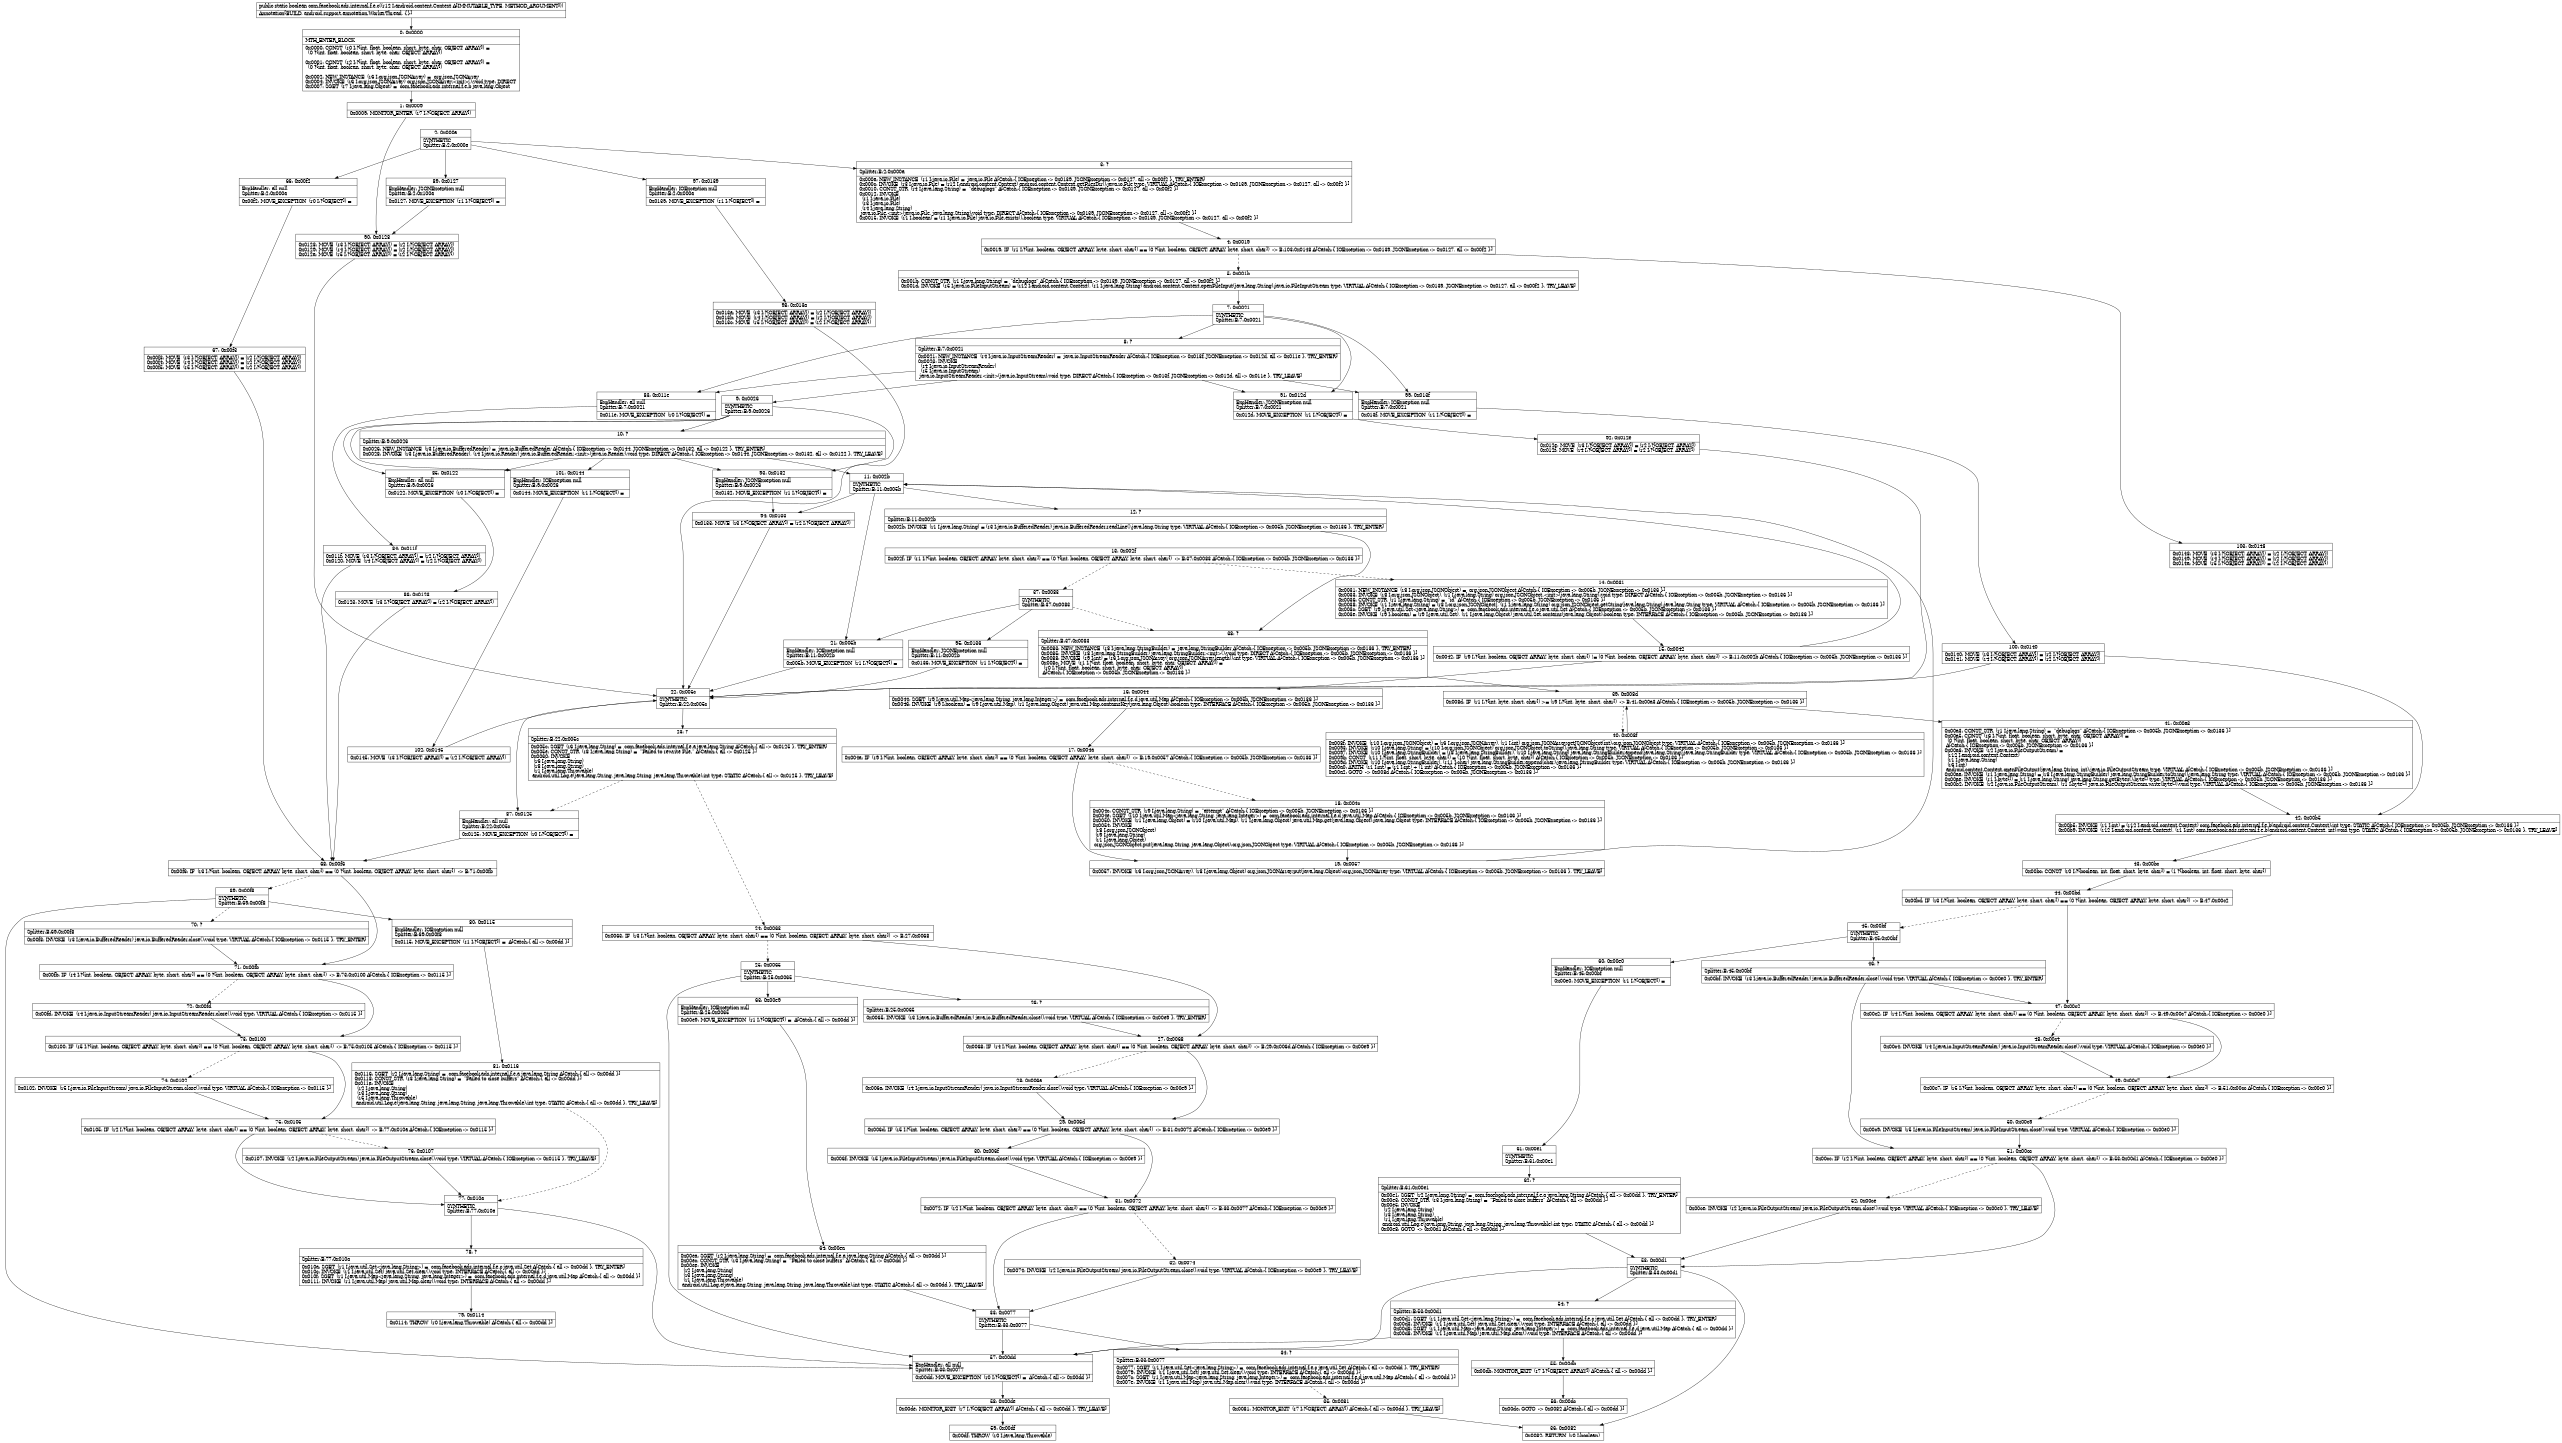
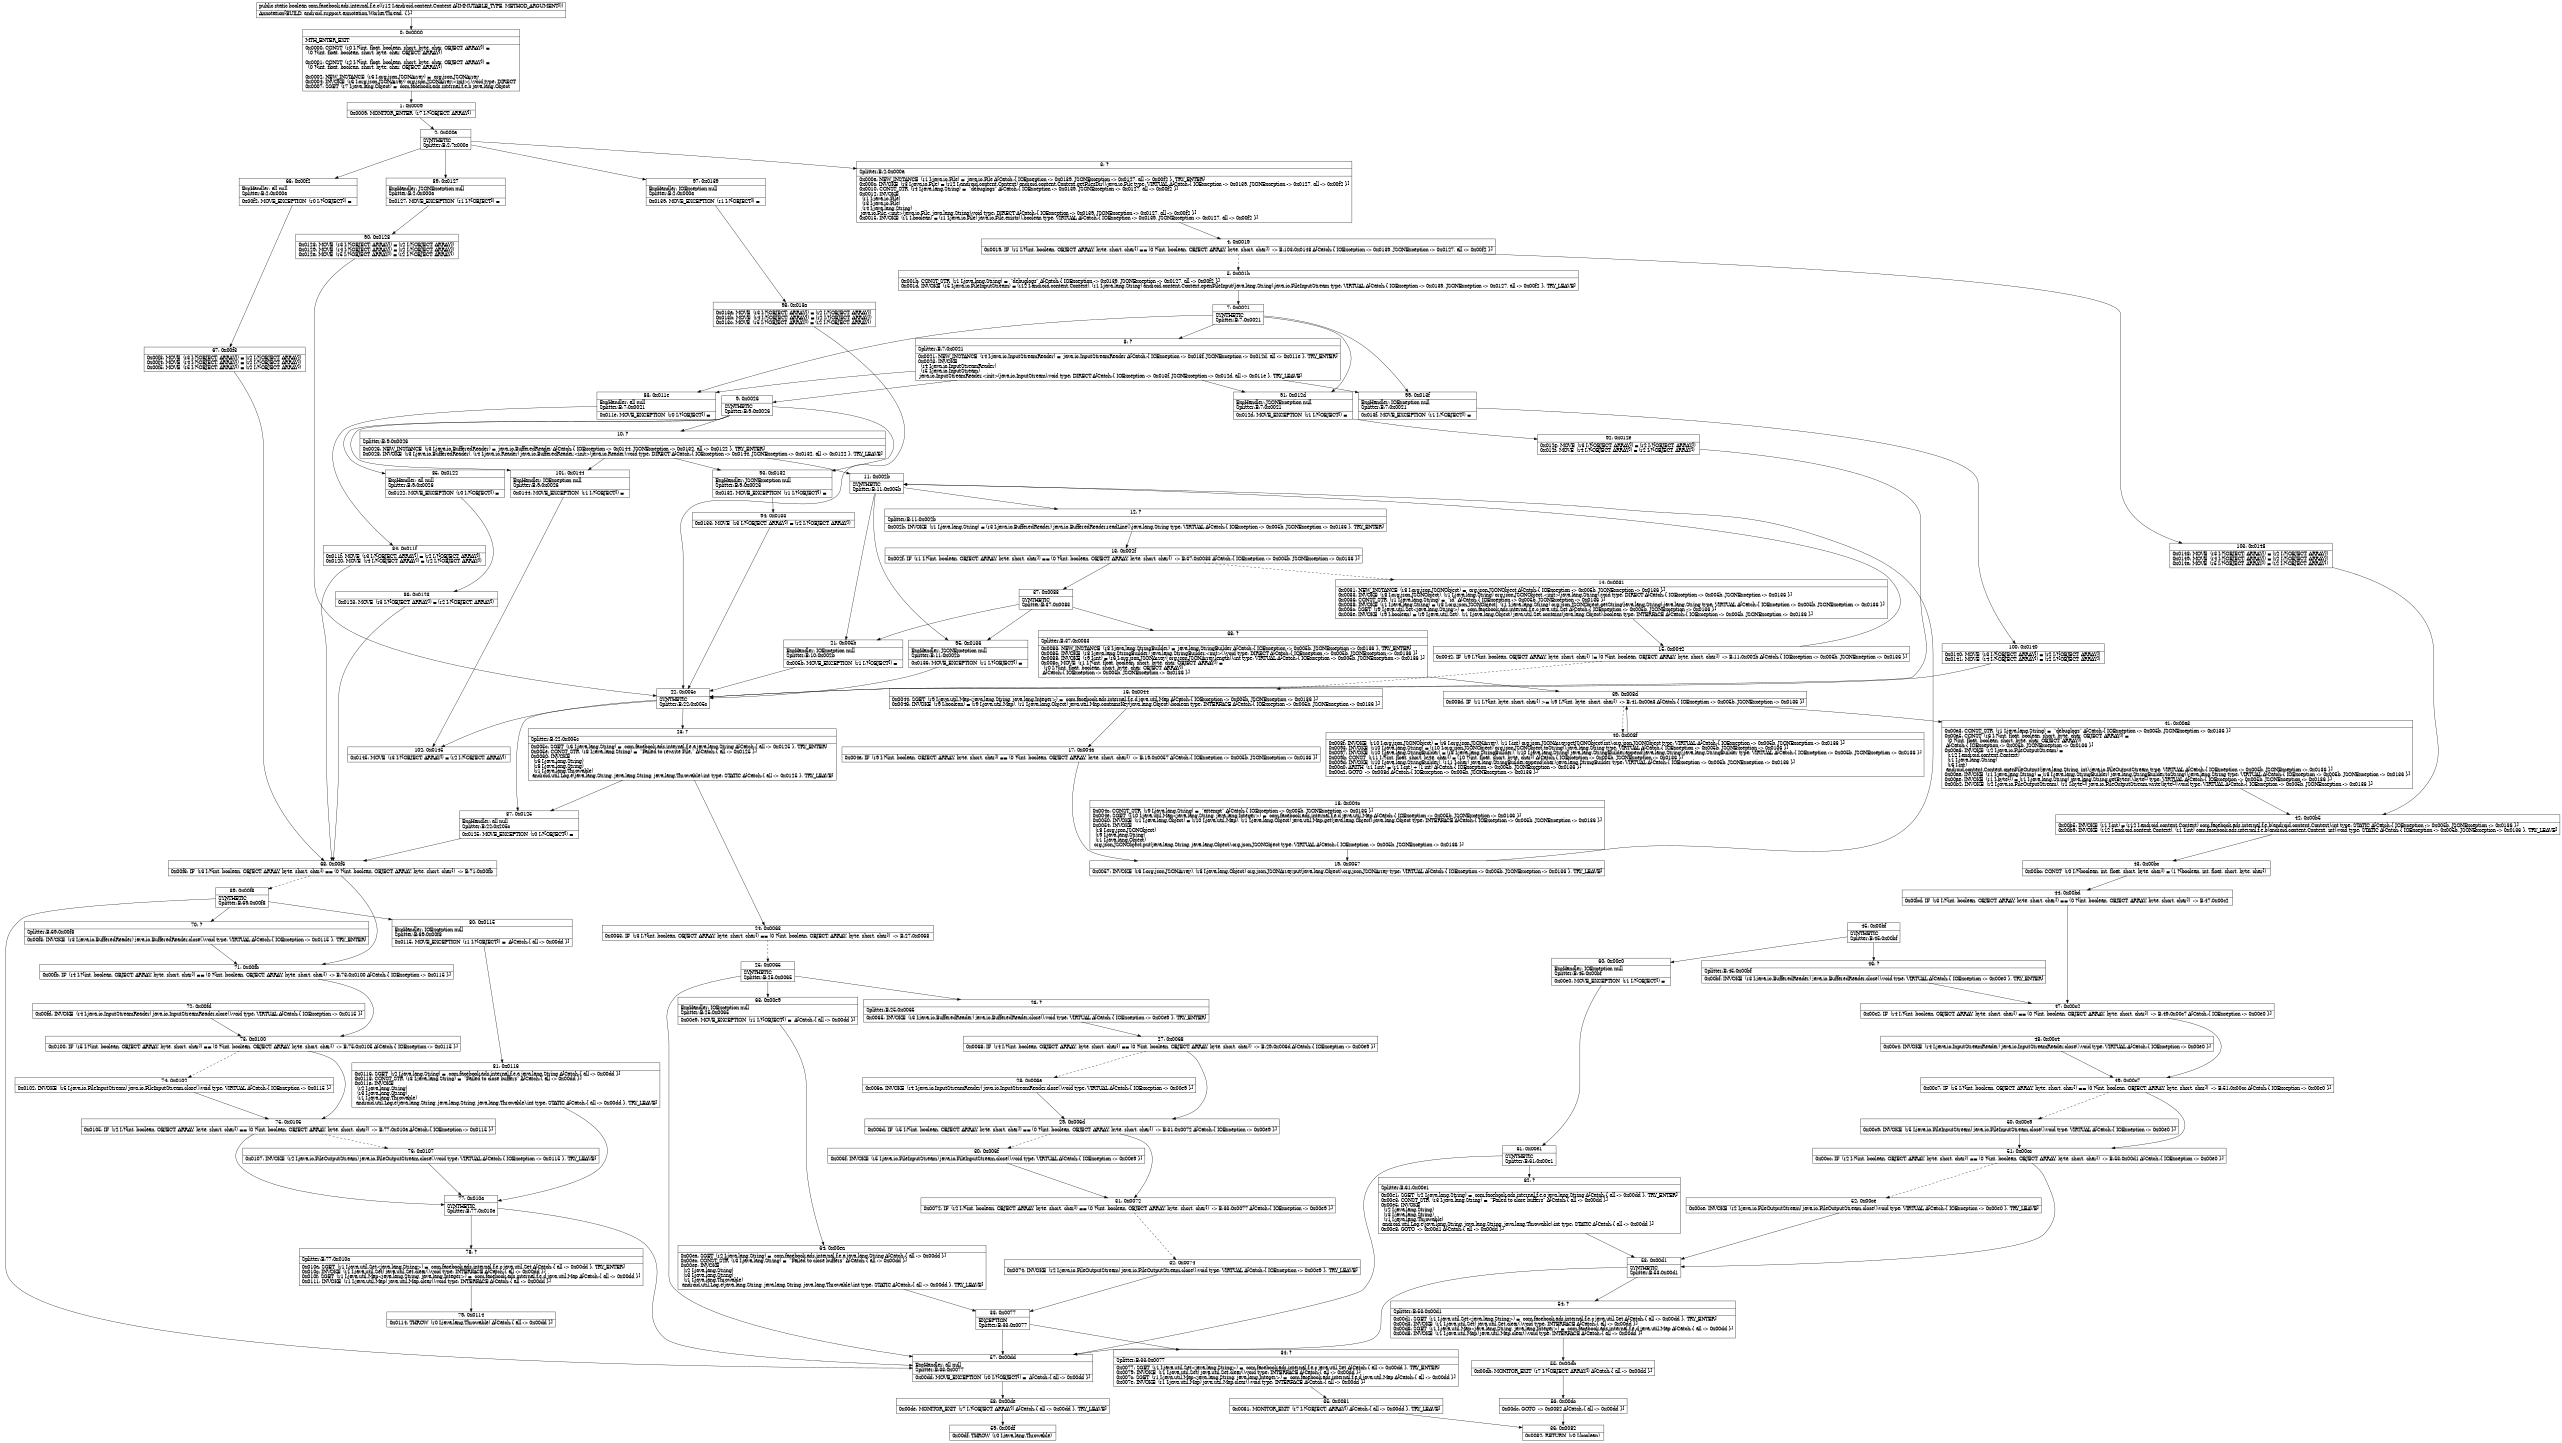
node "0: 0x0000": text "MTH_ENTER_BLOCK" -> "MTH_ENTER_EXIT"
node "2: 0x000a": text "Splitter:B:2:0x000a" -> "Splitter:B:2:7x000a"
edge "1: 0x0009" -> "90: 0x0128": now "1: 0x0009" -> "2: 0x000a"
node "89: 0x0127": text "Splitter:B:2:0x100a" -> "Splitter:B:2:0x000a"
edge "10: ?" -> "85: 0x0122": removed
edge "11: 0x002b" -> "94: 0x0133": now "11: 0x002b" -> "95: 0x0136"
edge "13: 0x002f" -> "37: 0x0083": style dashed -> solid
edge "12: ?" -> "38: ?": now "12: ?" -> "13: 0x002f"
edge "37: 0x0083" -> "38: ?": style dashed -> solid
node "21: 0x005b": text "Splitter:B:11:0x002b" -> "Splitter:B:10:0x002b"
edge "15: 0x0042" -> "16: 0x0044": style solid -> dashed
edge "100: 0x0140" -> "42: 0x00b5": now "103: 0x0148" -> "42: 0x00b5"
edge "102: 0x0145" -> "22: 0x005c": reversed
edge "17: 0x004a" -> "18: 0x004c": removed
edge "23: ?" -> "87: 0x0125": style dashed -> solid
node "87: 0x0125": text "Splitter:B:22:0x005c" -> "Splitter:B:22:0x205c"
edge "23: ?" -> "24: 0x0063": style dashed -> solid
edge "69: 0x00f8" -> "70: ?": style dashed -> solid
edge "44: 0x00bd" -> "45: 0x00bf": removed
edge "24: 0x0063" -> "27: 0x0068": removed
edge "71: 0x00fb" -> "72: 0x00fd": removed
edge "47: 0x00c2" -> "48: 0x00c4": removed
edge "46: ?" -> "51: 0x00cc": now "49: 0x00c7" -> "51: 0x00cc"
node "81: 0x0116": text "(r5 I:java.lang.Throwable)" -> "(r1 I:java.lang.Throwable)"
edge "29: 0x006d" -> "30: 0x006f": style solid -> dashed
edge "81: 0x0116" -> "77: 0x010a": style dashed -> solid
edge "31: 0x0072" -> "33: 0x0077": removed
node "33: 0x0077": text "SYNTHETIC" -> "EXCEPTION"
edge "54: ?" -> "57: 0x00dd": now "61: 0x00e1" -> "57: 0x00dd"
edge "53: 0x00d1" -> "36: 0x0082": now "56: 0x00dc" -> "36: 0x0082"
edge "34: ?" -> "35: 0x0081": style dashed -> solid
